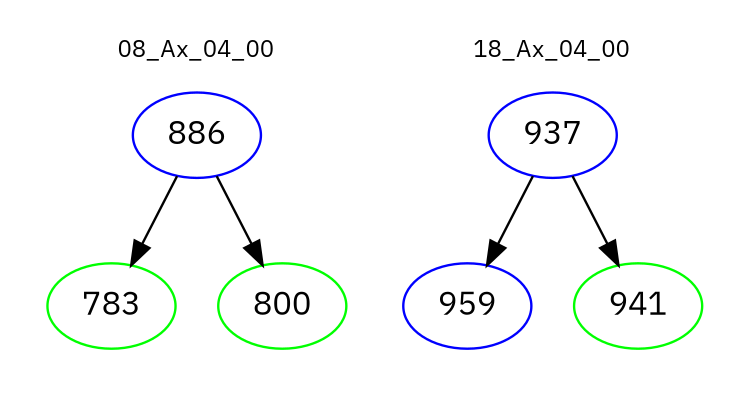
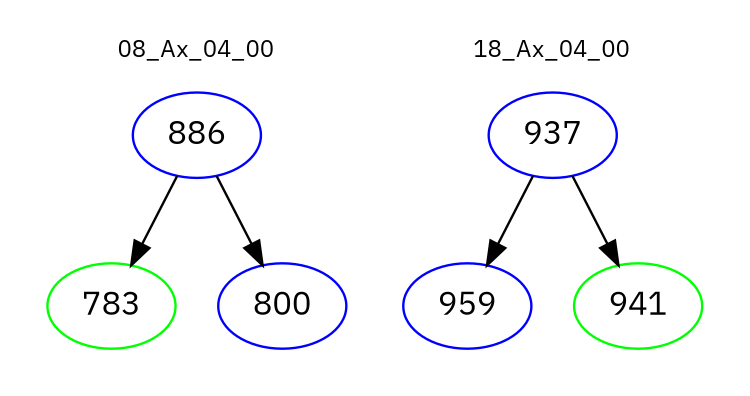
node "800": color green -> blue
